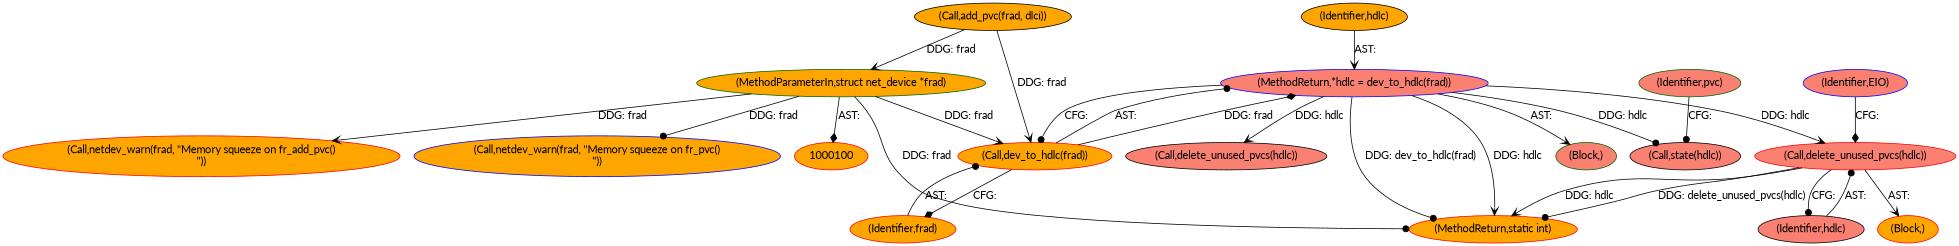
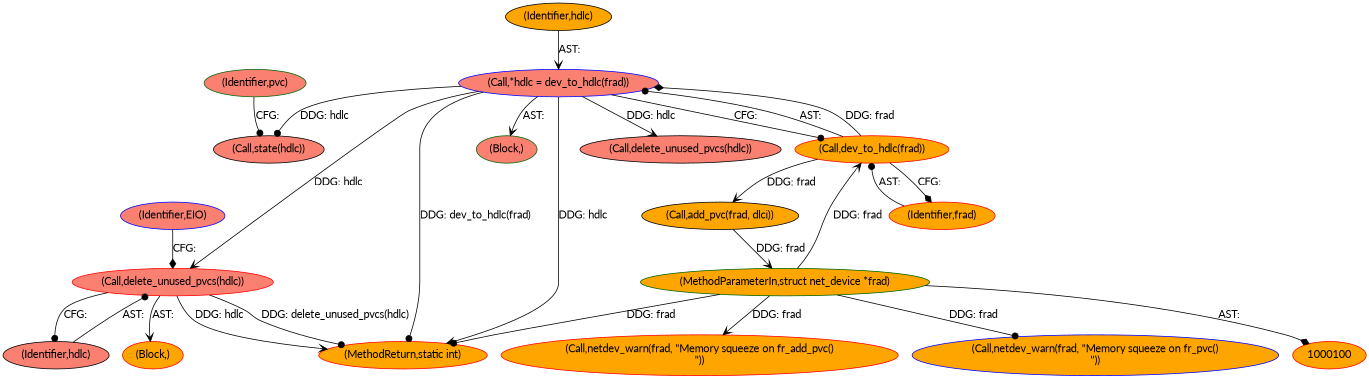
edge "(Call,add_pvc(frad, dlci))" -> "(Call,dev_to_hdlc(frad))": reversed
node "(MethodReturn,*hdlc = dev_to_hdlc(frad))": label "(MethodReturn,*hdlc = dev_to_hdlc(frad))" -> "(Call,*hdlc = dev_to_hdlc(frad))"
